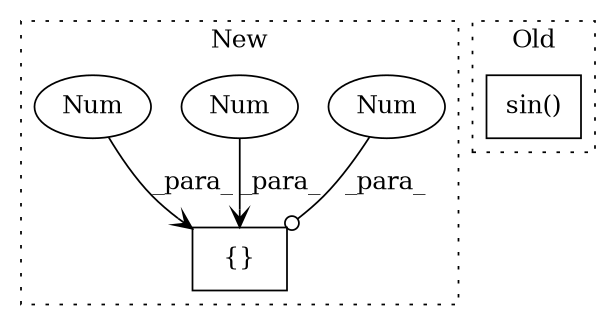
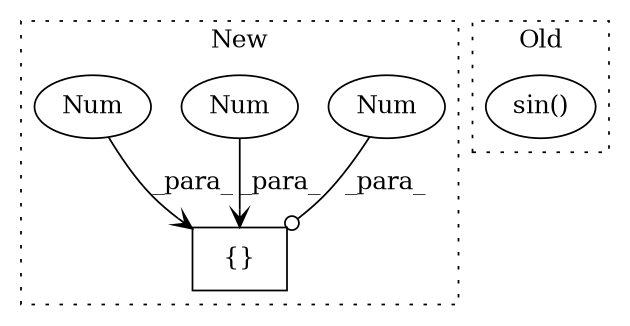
node "sin()": shape box -> ellipse
